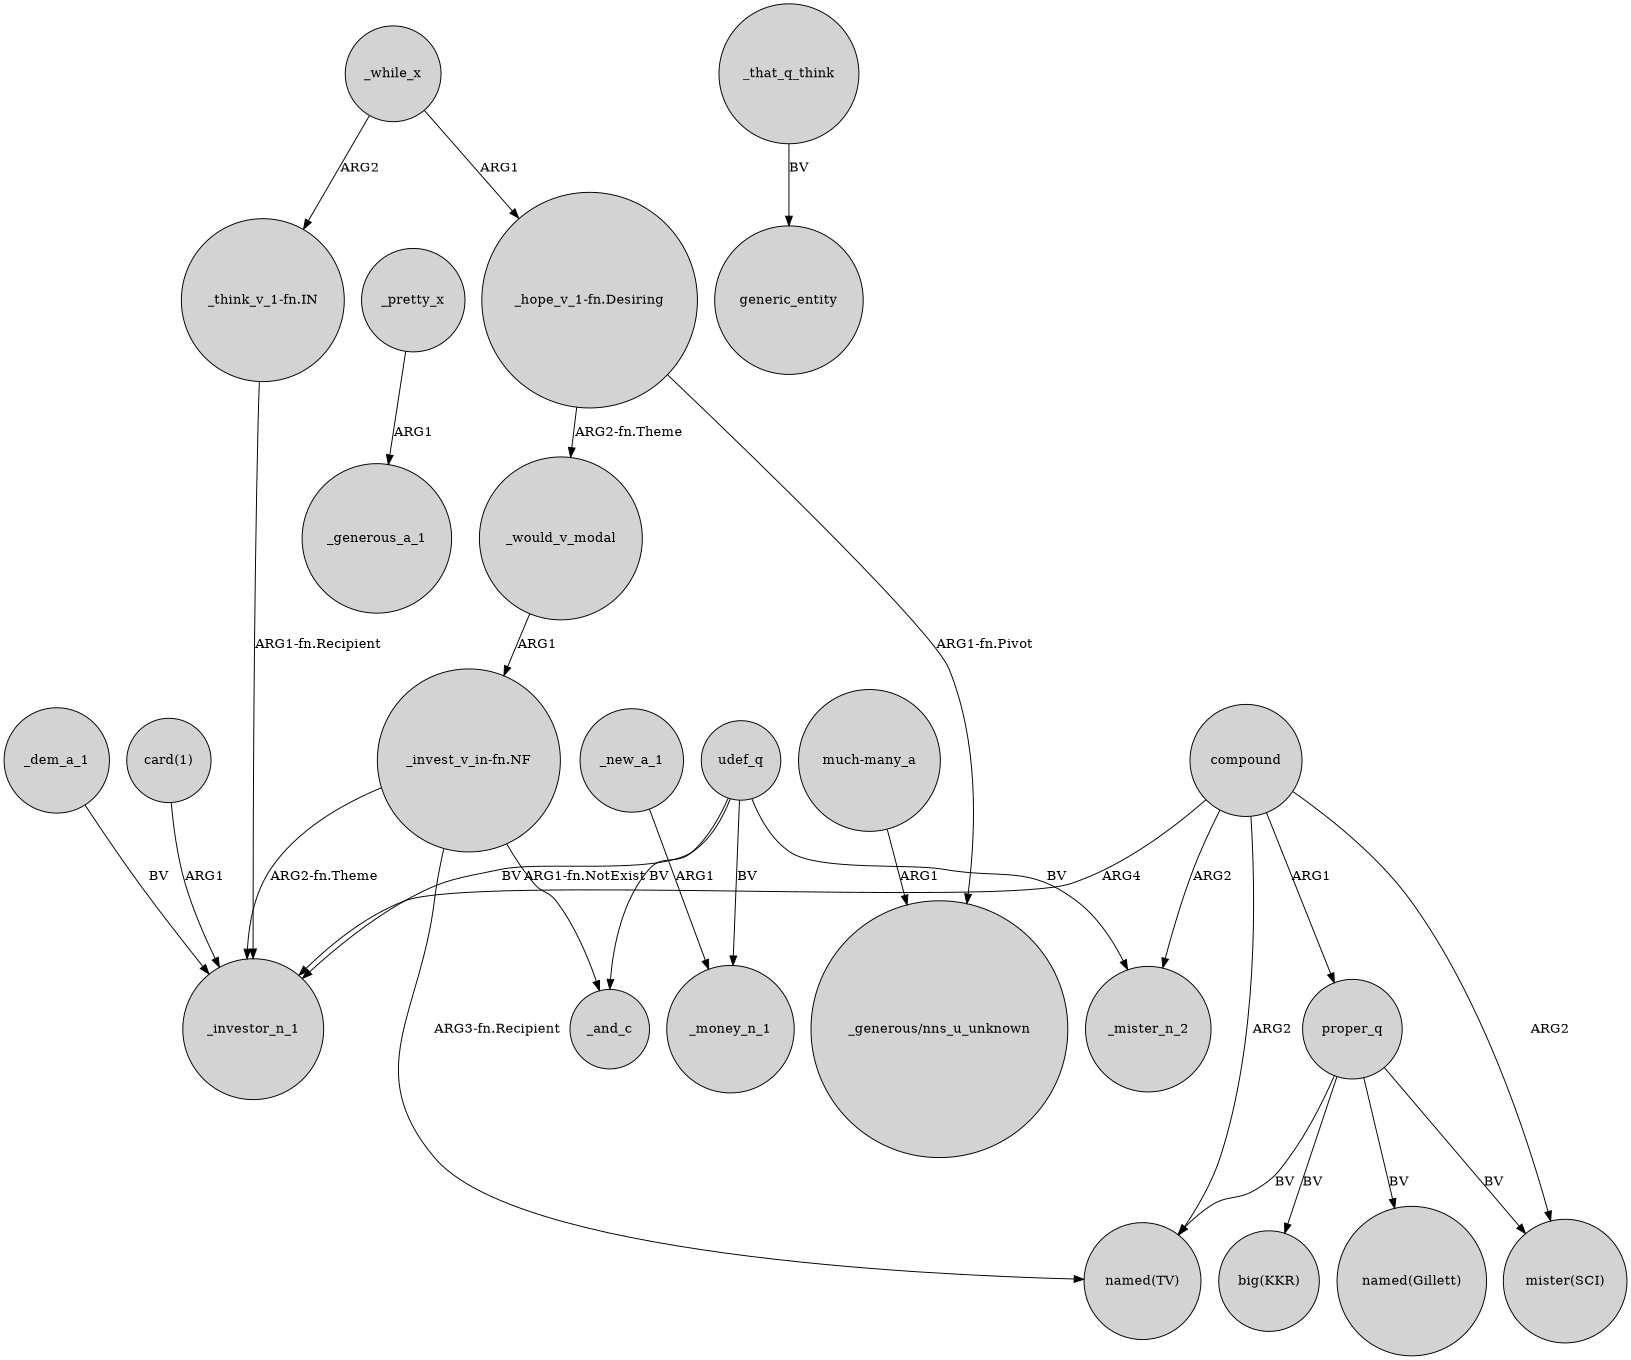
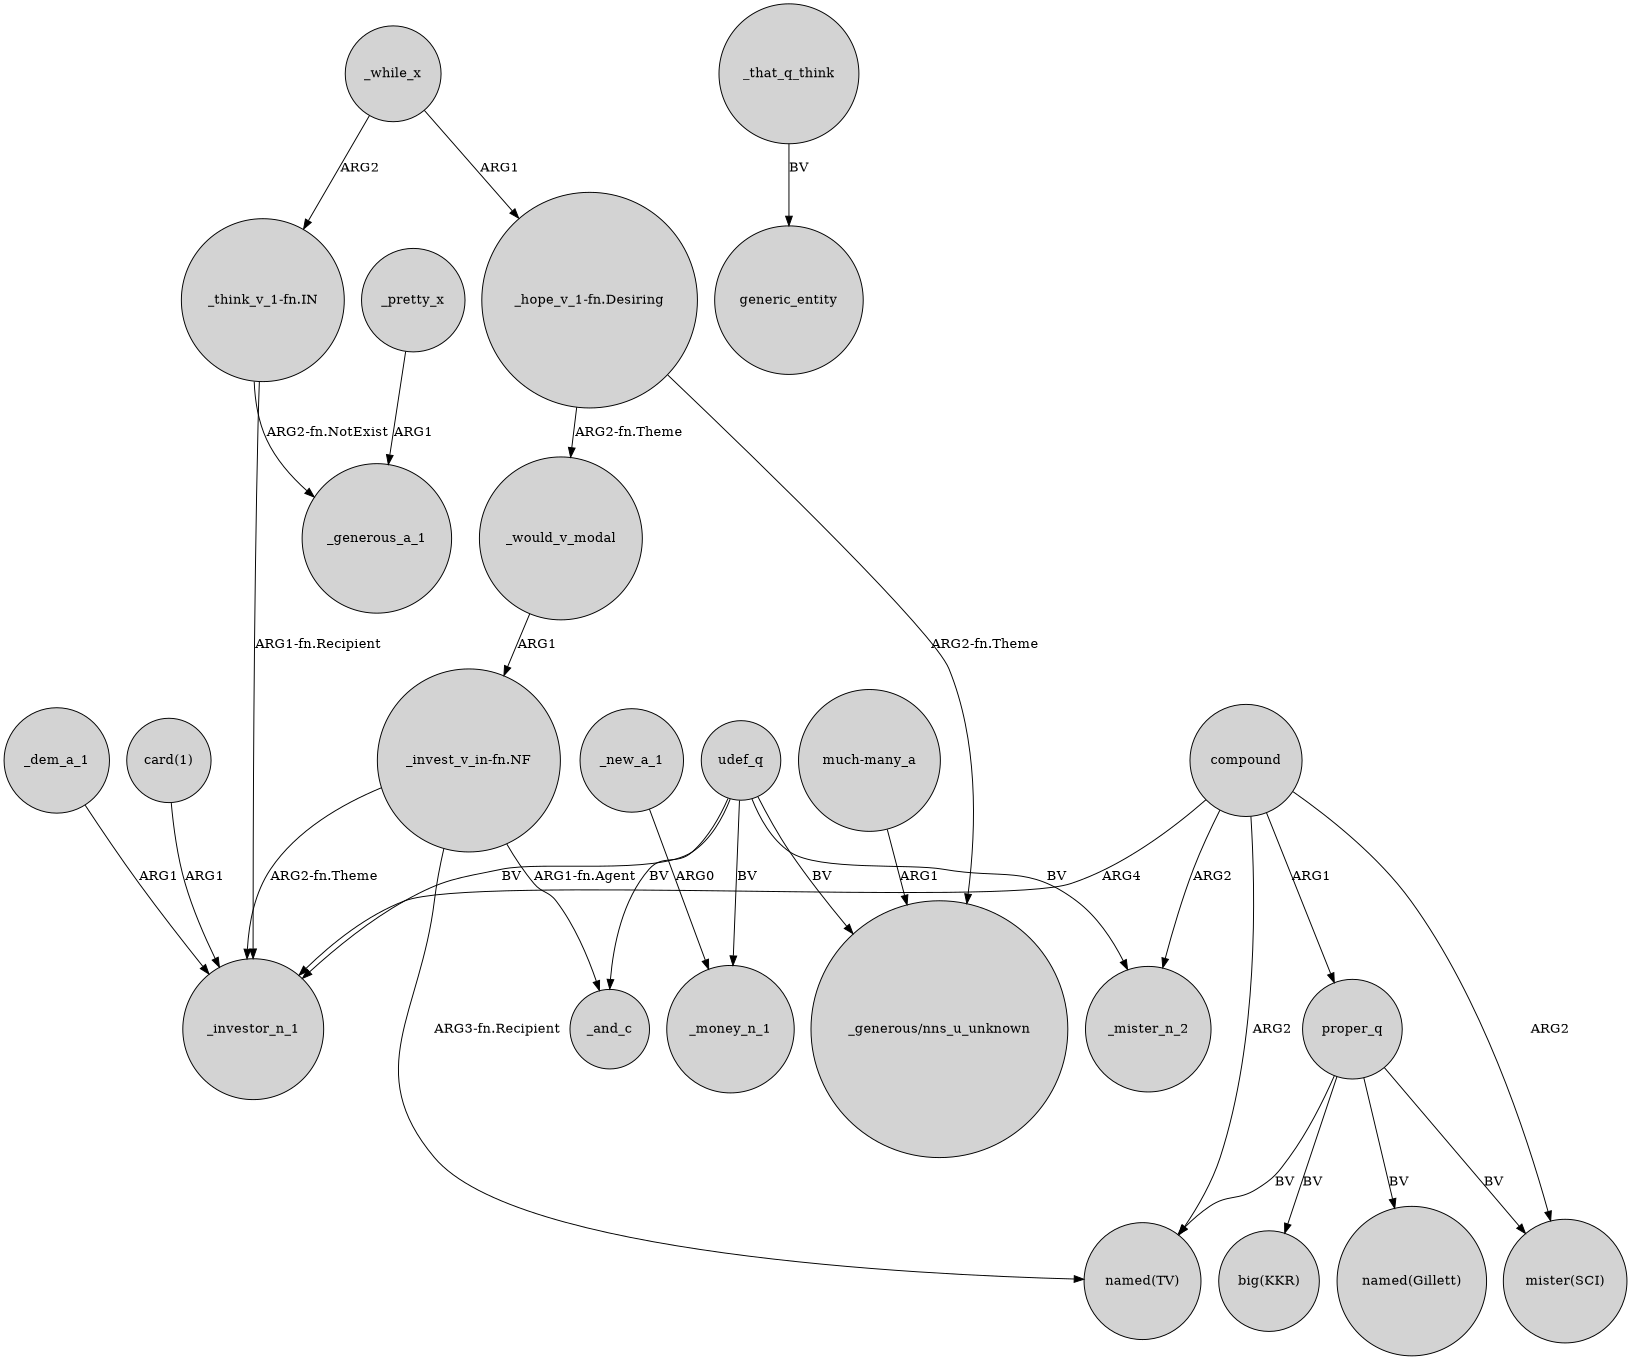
edge "_think_v_1-fn.IN" -> "_generous_a_1": added, label "ARG2-fn.NotExist"
edge "_hope_v_1-fn.Desiring" -> "_generous/nns_u_unknown": label "ARG1-fn.Pivot" -> "ARG2-fn.Theme"
edge "udef_q" -> "_generous/nns_u_unknown": added, label "BV"
edge "_dem_a_1" -> "_investor_n_1": label "BV" -> "ARG1"
edge "_invest_v_in-fn.NF" -> "_and_c": label "ARG1-fn.NotExist" -> "ARG1-fn.Agent"
edge "_new_a_1" -> "_money_n_1": label "ARG1" -> "ARG0"
